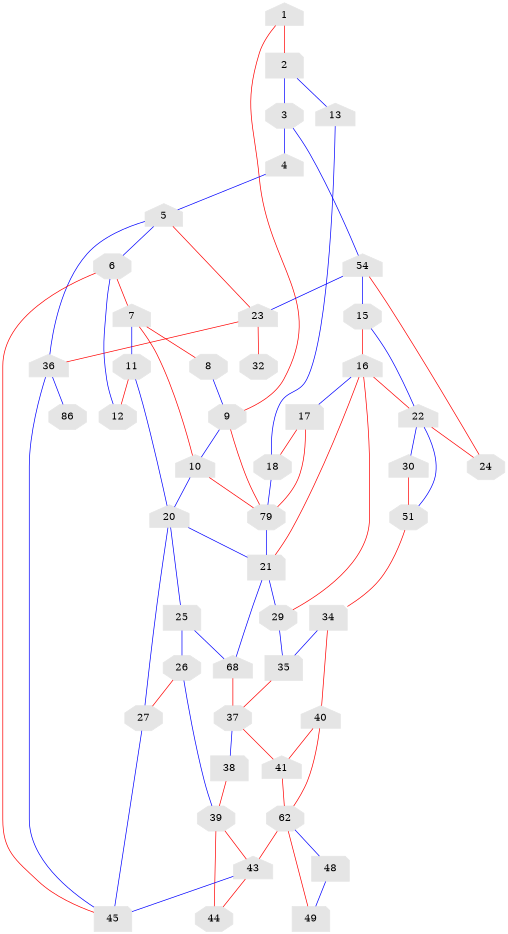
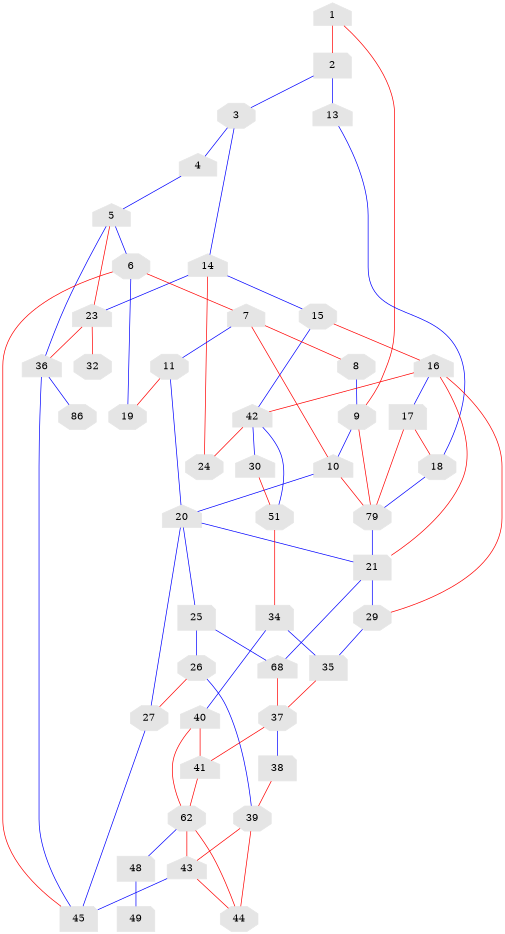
node "54": label "54" -> "14"
node "12": label "12" -> "19"
node "22": label "22" -> "42"
edge "34" -- "40": color red -> blue
edge "62" -- "49": now "62" -- "44"
